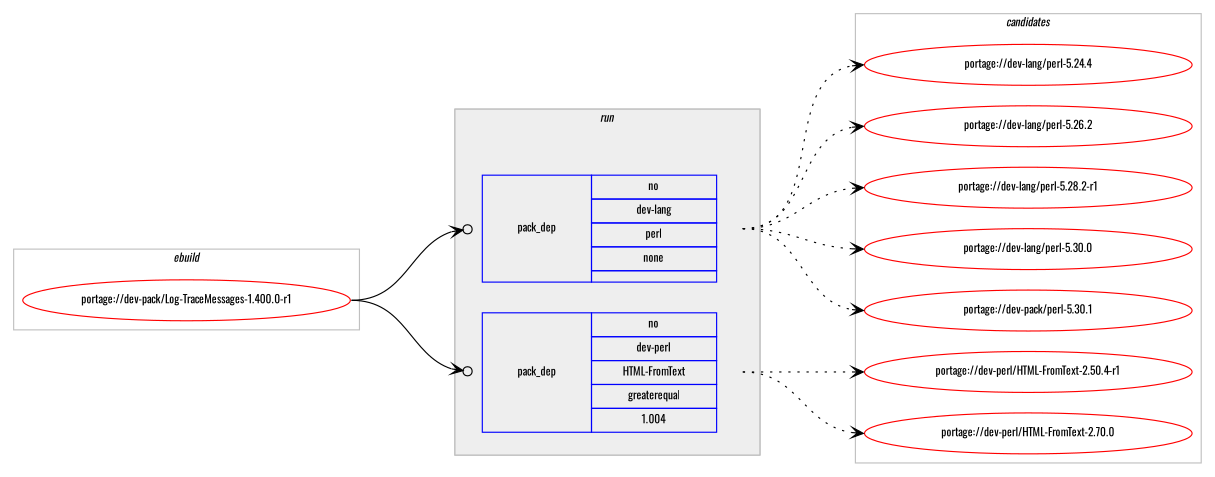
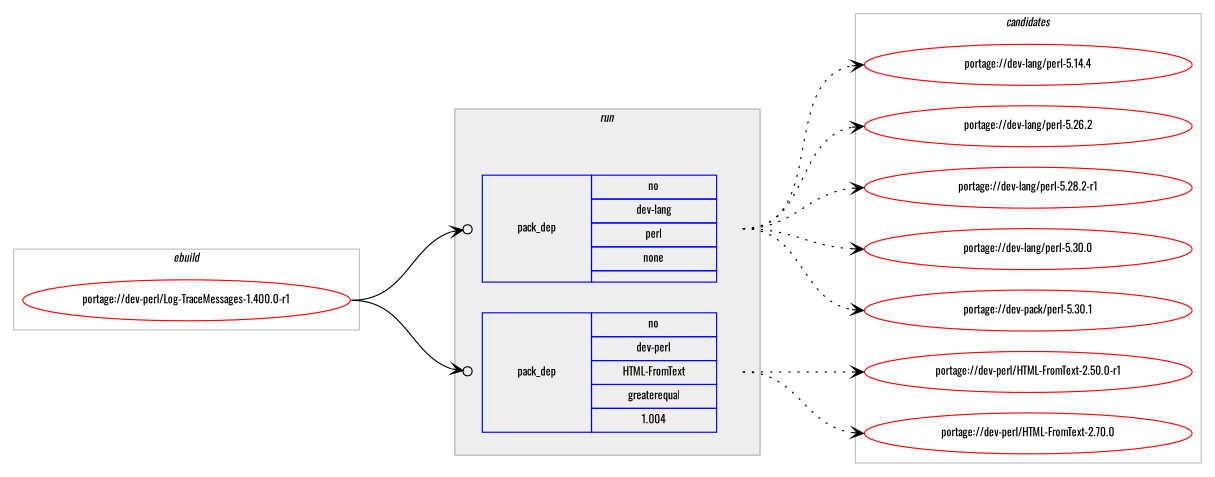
node "portage://dev-lang/perl-5.24.4": label "portage://dev-lang/perl-5.24.4" -> "portage://dev-lang/perl-5.14.4"
node "portage://dev-pack/Log-TraceMessages-1.400.0-r1": label "portage://dev-pack/Log-TraceMessages-1.400.0-r1" -> "portage://dev-perl/Log-TraceMessages-1.400.0-r1"
node "portage://dev-perl/HTML-FromText-2.50.4-r1": label "portage://dev-perl/HTML-FromText-2.50.4-r1" -> "portage://dev-perl/HTML-FromText-2.50.0-r1"
